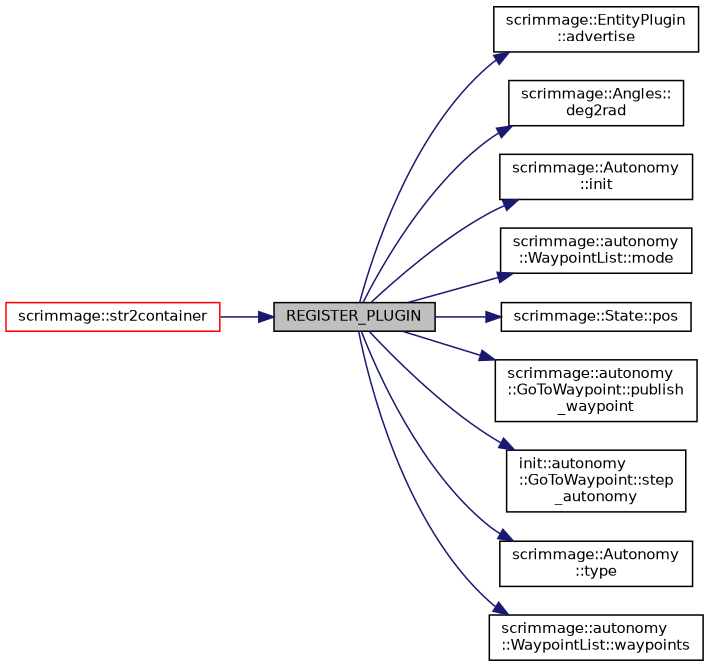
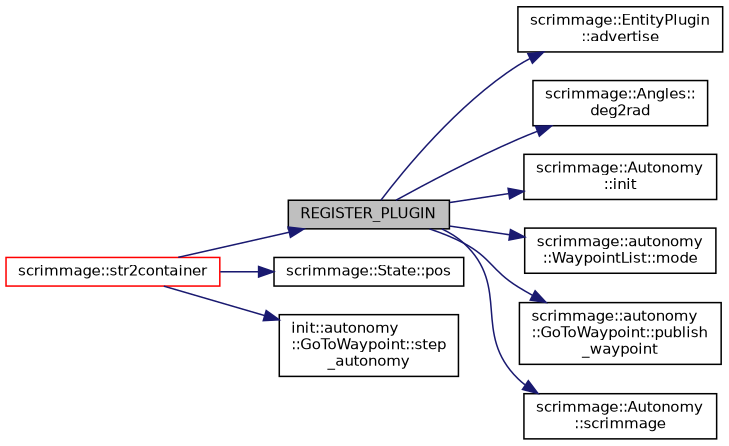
edge "REGISTER_PLUGIN" -> "scrimmage::State::pos": now "scrimmage::str2container" -> "scrimmage::State::pos"
edge "REGISTER_PLUGIN" -> "init::autonomy ::GoToWaypoint::step _autonomy": now "scrimmage::str2container" -> "init::autonomy ::GoToWaypoint::step _autonomy"
node "scrimmage::Autonomy ::type": label "scrimmage::Autonomy ::type" -> "scrimmage::Autonomy ::scrimmage"
node "scrimmage::autonomy ::WaypointList::waypoints": removed
